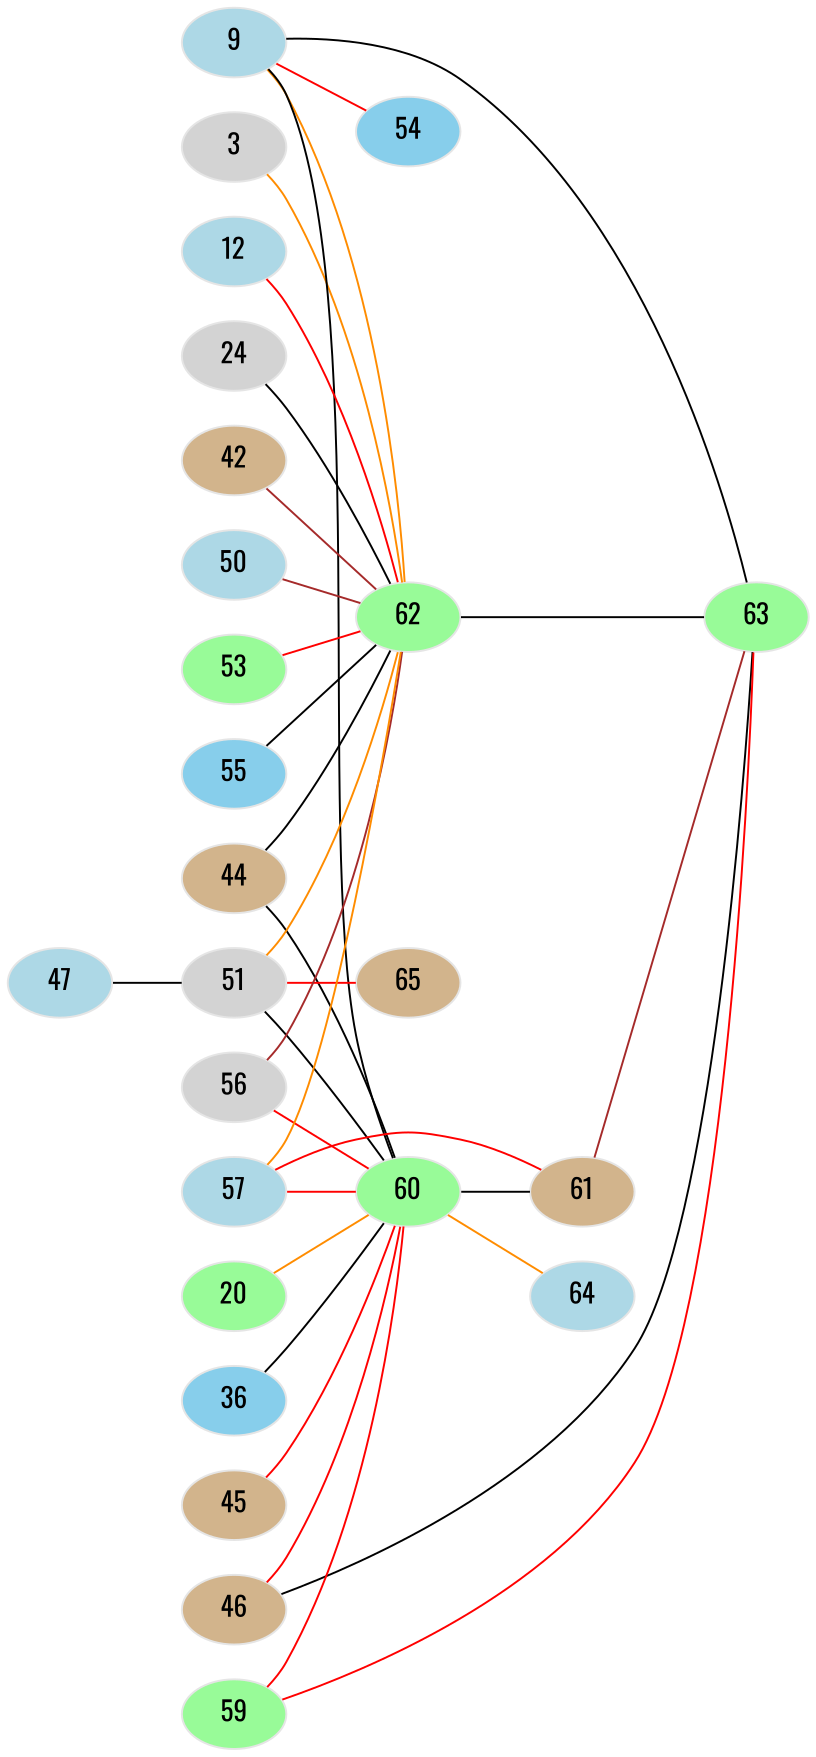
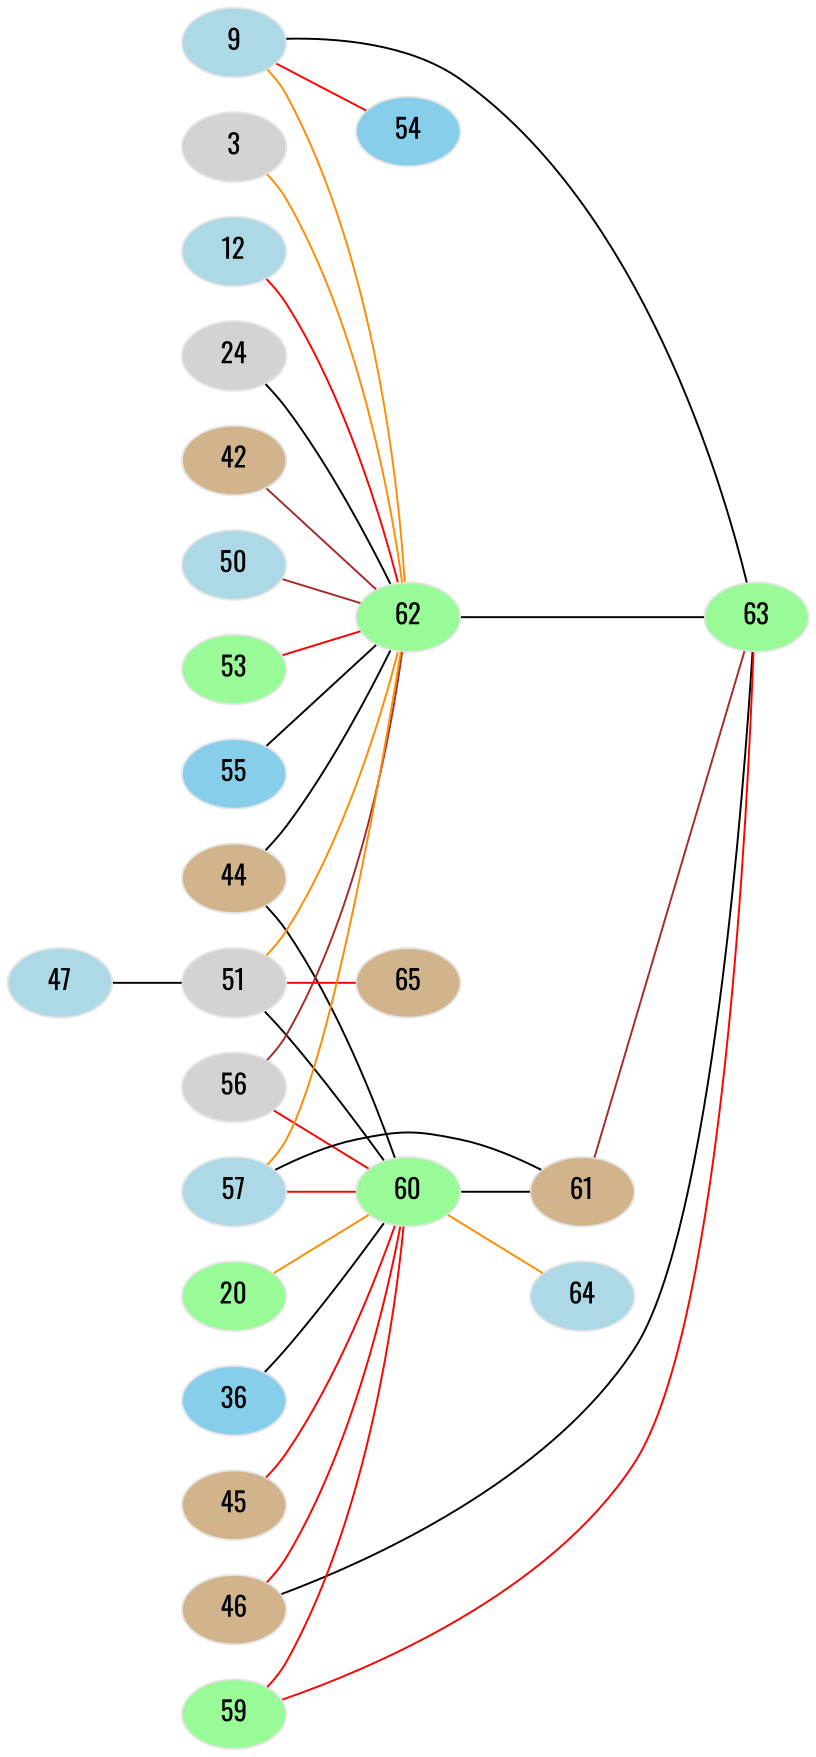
edge "9" -- "60": removed
edge "57" -- "61": color red -> black
